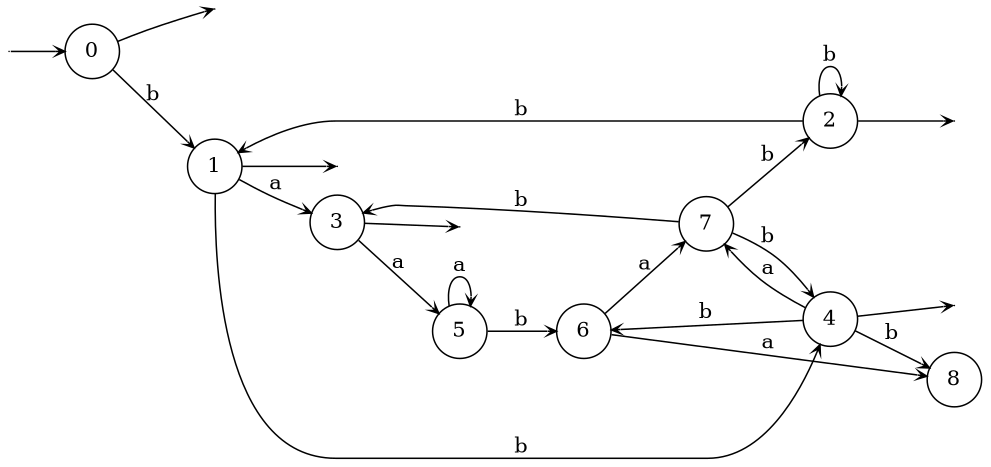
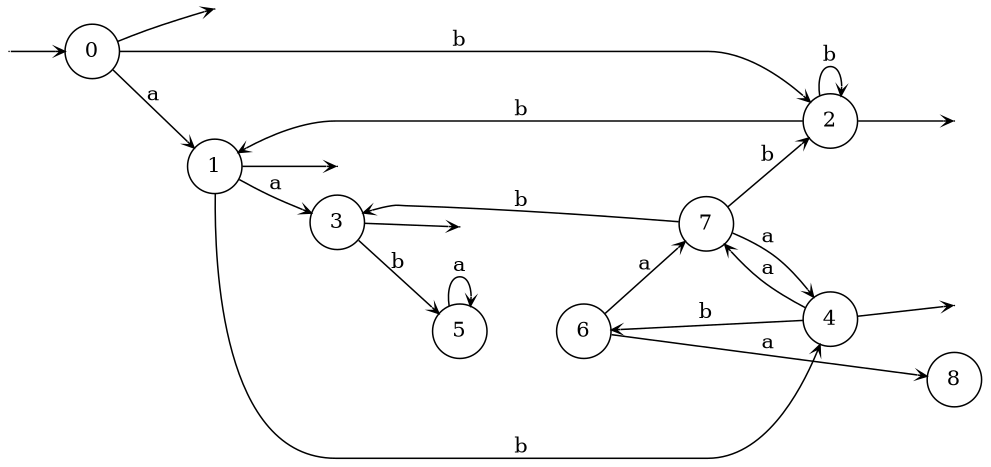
edge "0" -> "2": added, label "b"
edge "0" -> "1": label "b" -> "a"
edge "7" -> "4": label "b" -> "a"
edge "3" -> "5": label "a" -> "b"
edge "5" -> "6": removed, label "b"
edge "4" -> "8": removed, label "b"
